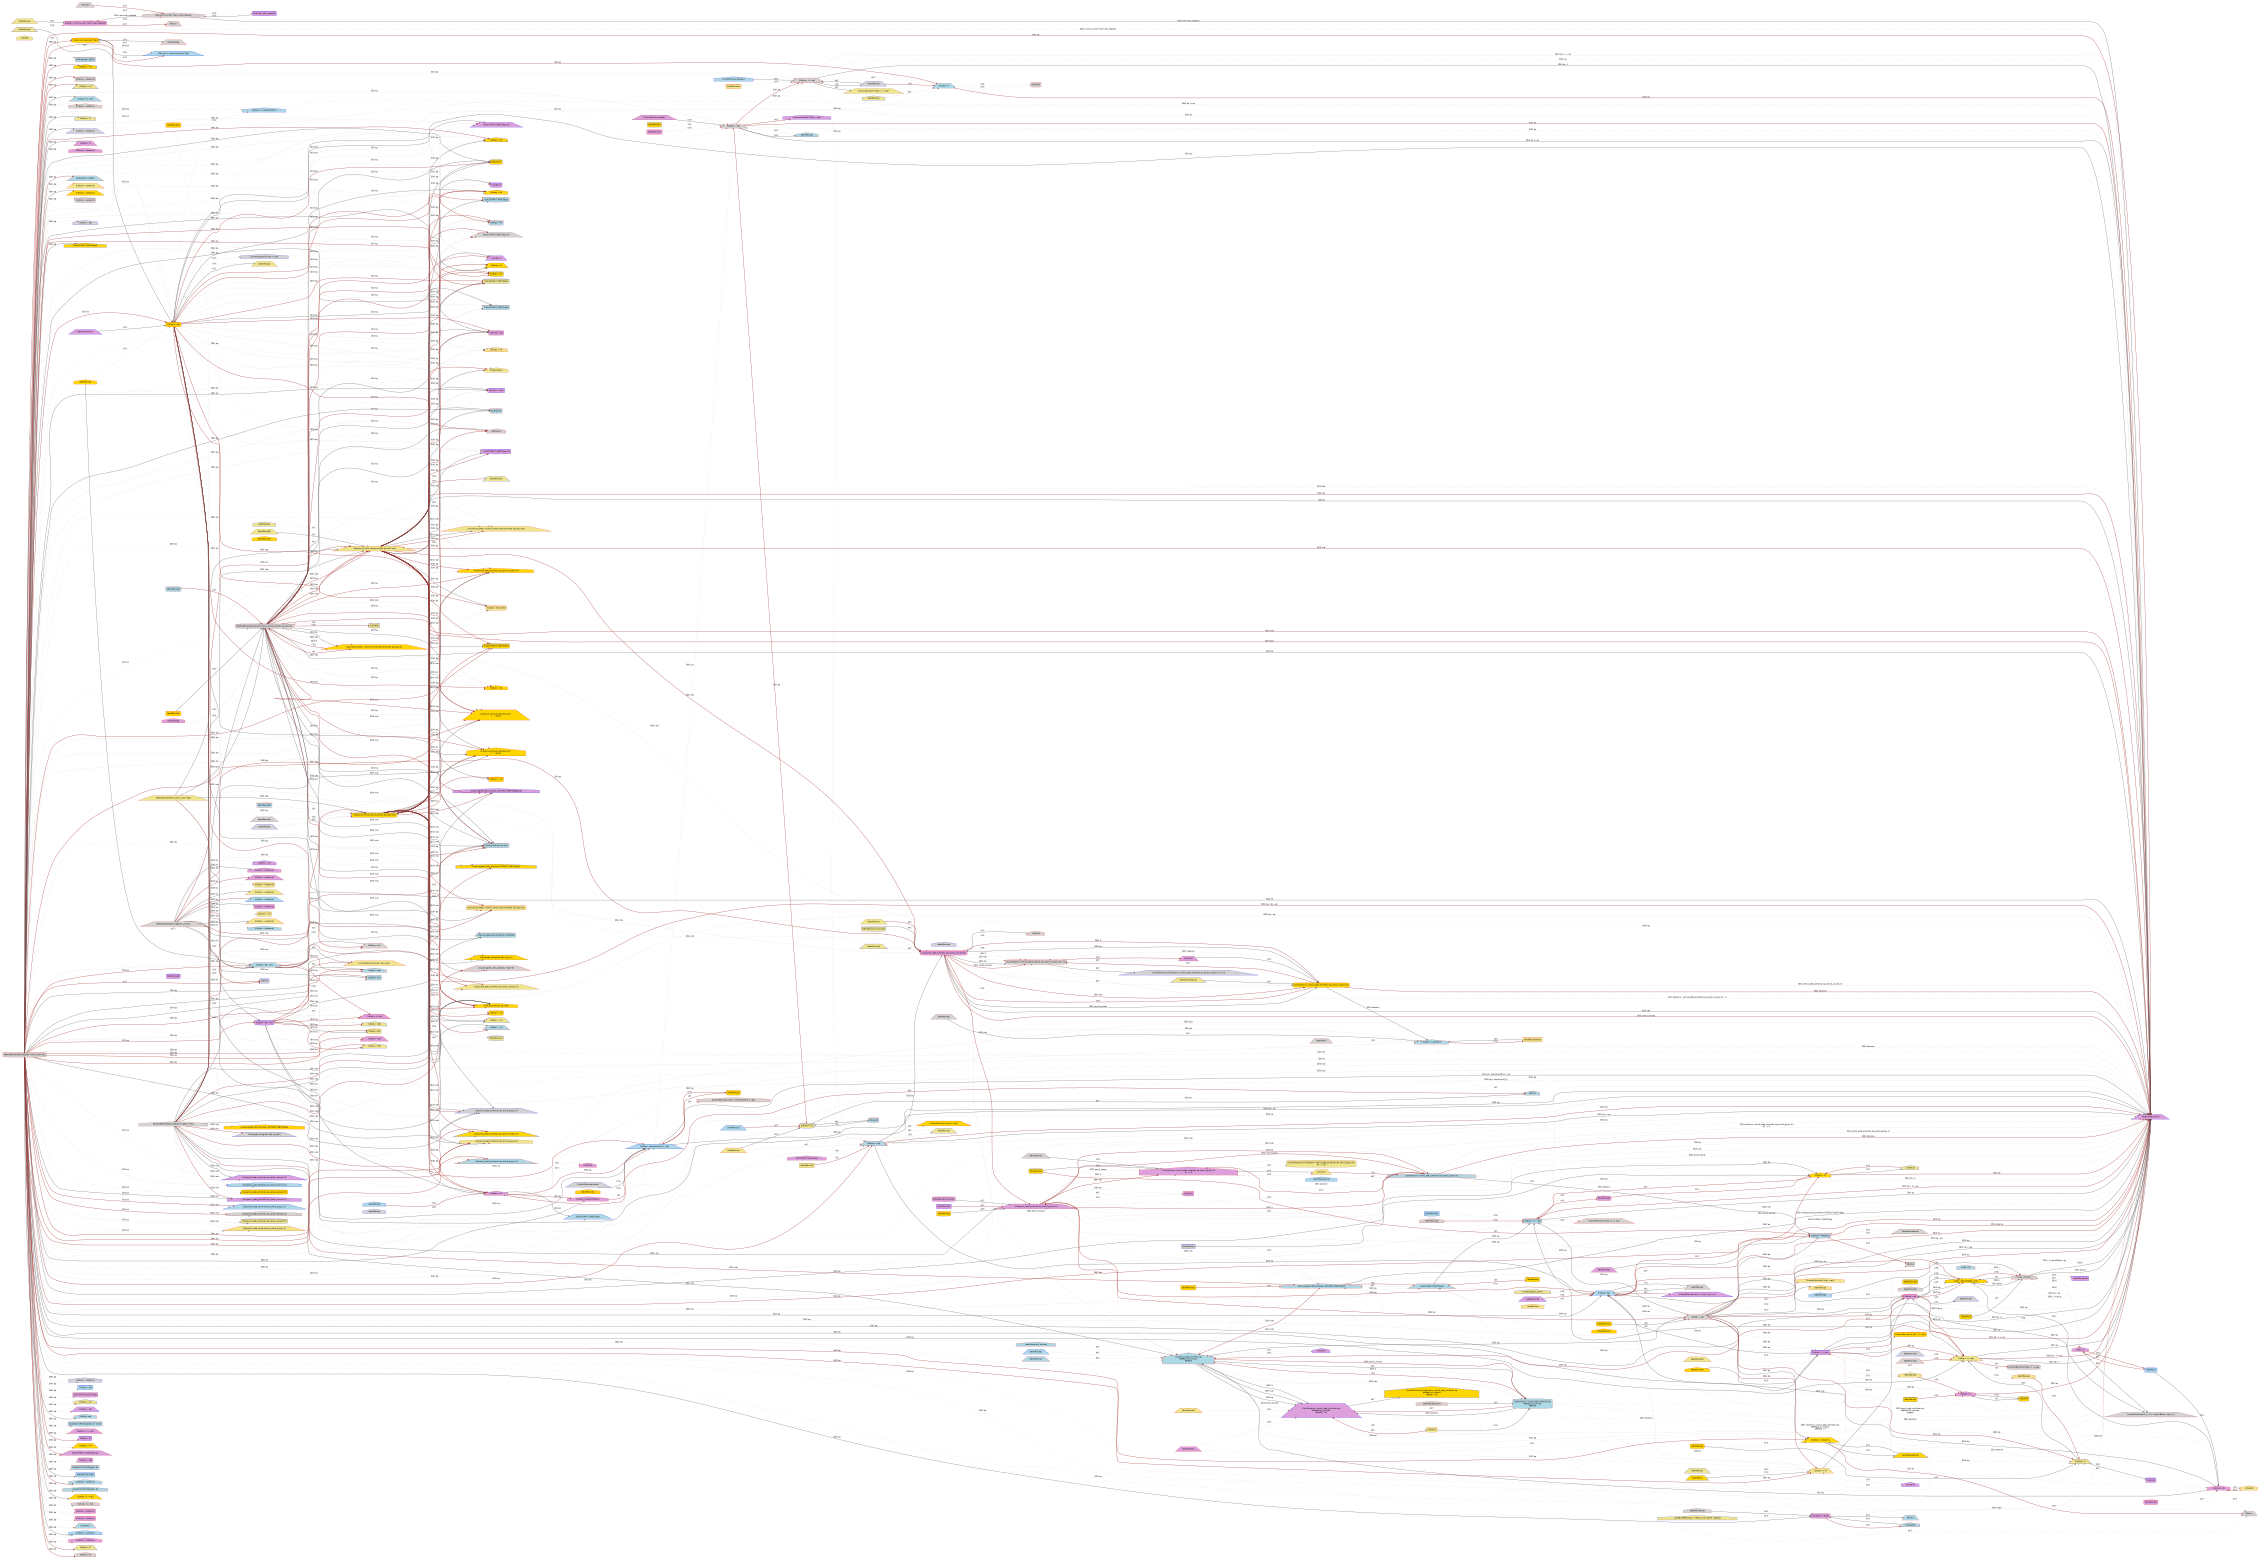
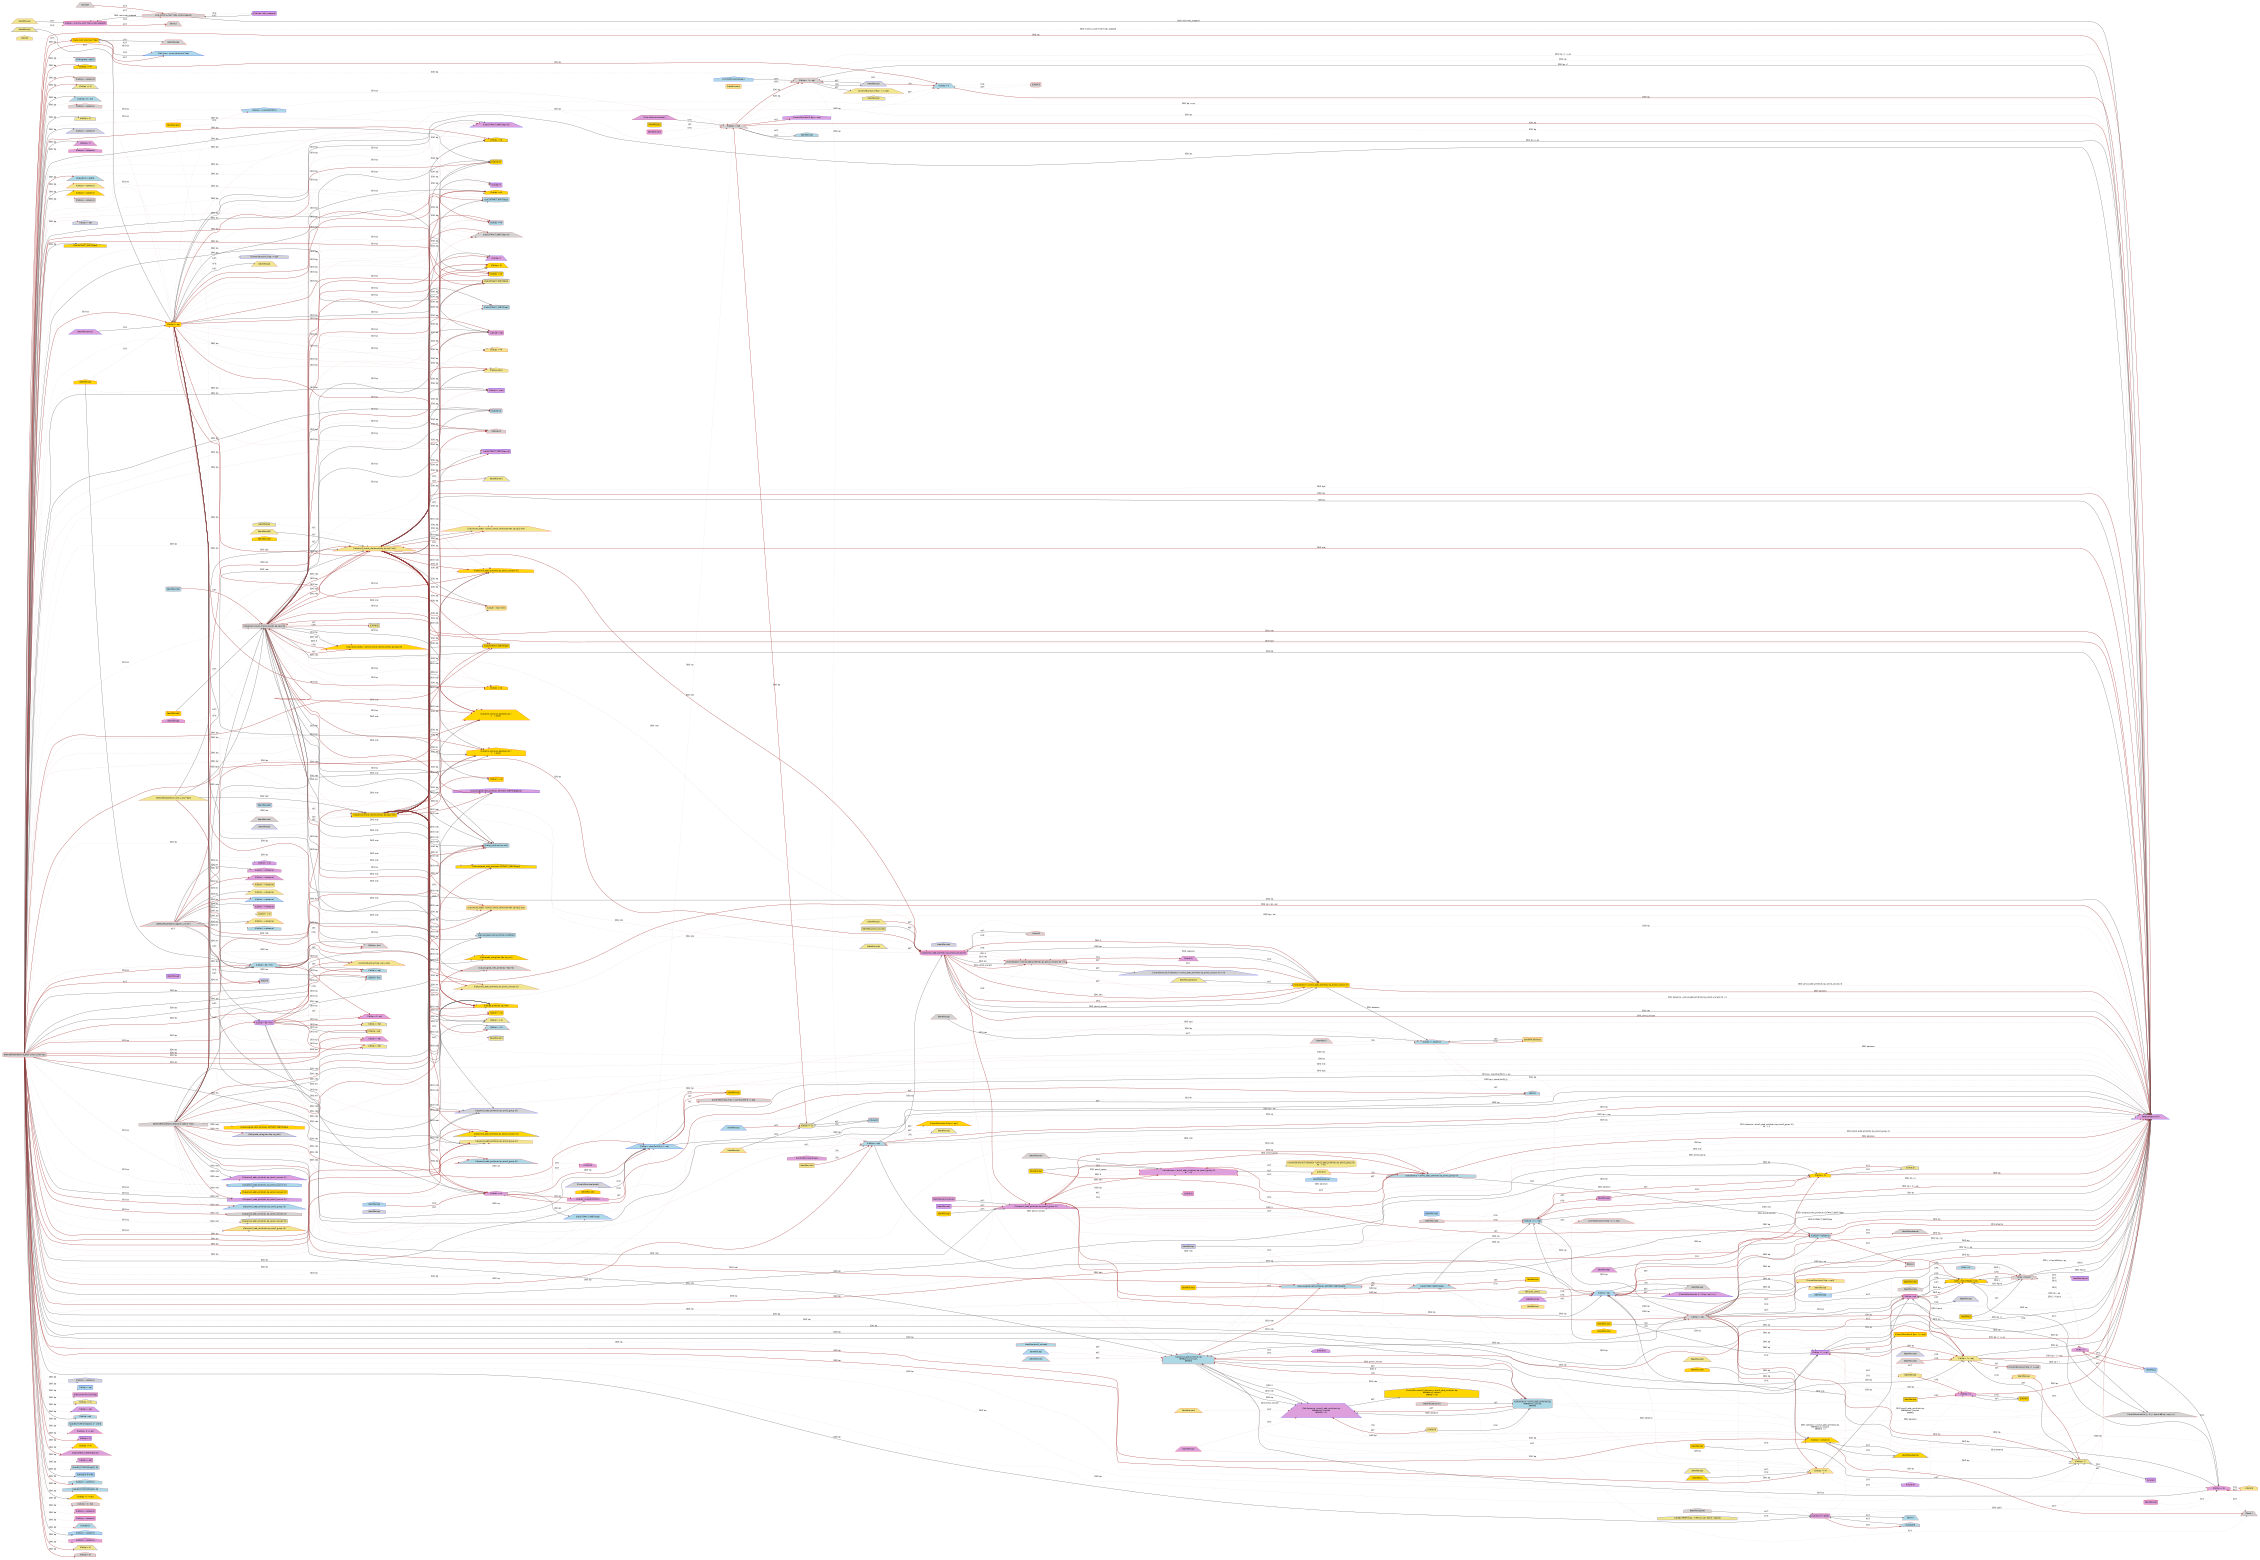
node "(MethodParameterIn,pimv2_check_checksum(ndo, bp, bp2, 8))": label "(MethodParameterIn,pimv2_check_checksum(ndo, bp, bp2, 8))" -> "(Call,pimv2_check_checksum(ndo, bp, bp2, 8))"
node "(JumpTarget,bs_done:)": label "(JumpTarget,bs_done:)" -> "(Block,bs_done:)"
